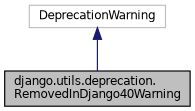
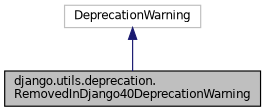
node "django.utils.deprecation. RemovedInDjango40Warning": label "django.utils.deprecation. RemovedInDjango40Warning" -> "django.utils.deprecation. RemovedInDjango40DeprecationWarning"
